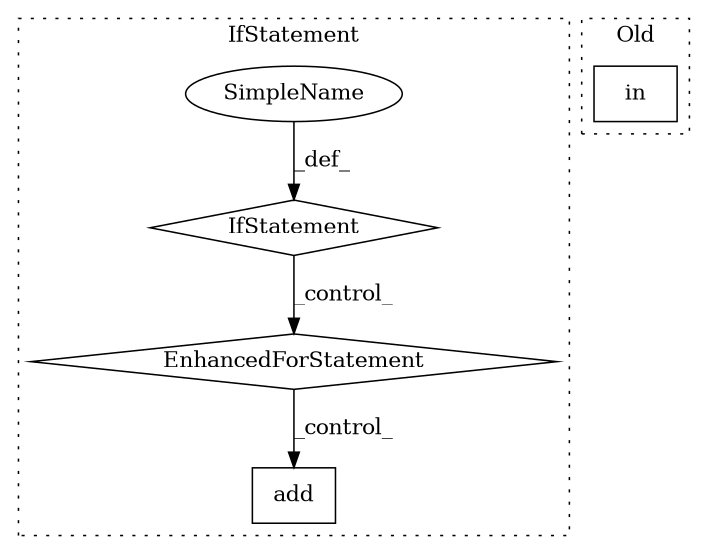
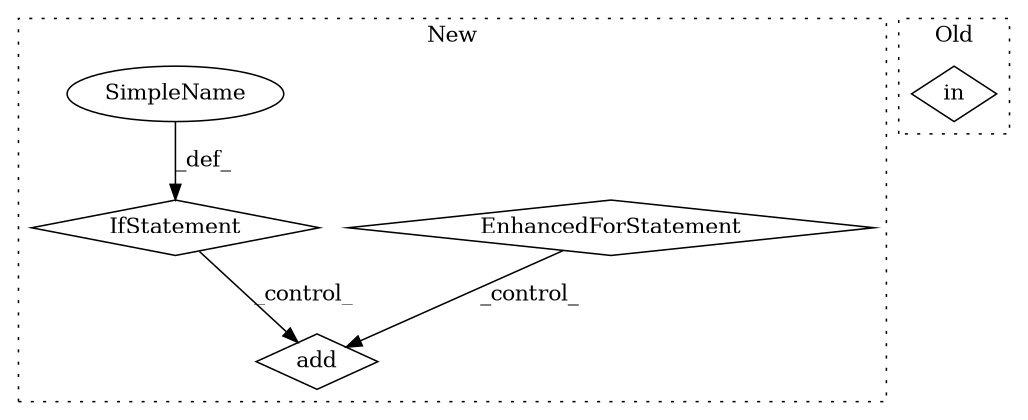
cluster "IfStatement": label "IfStatement" -> "New"
node "in": shape box -> diamond
edge "IfStatement" -> "EnhancedForStatement": now "IfStatement" -> "add"
node "add": shape box -> diamond
